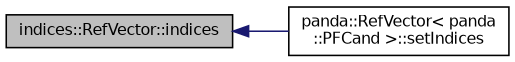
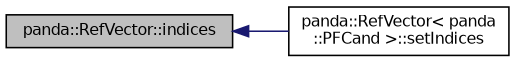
node "indices::RefVector::indices": label "indices::RefVector::indices" -> "panda::RefVector::indices"
